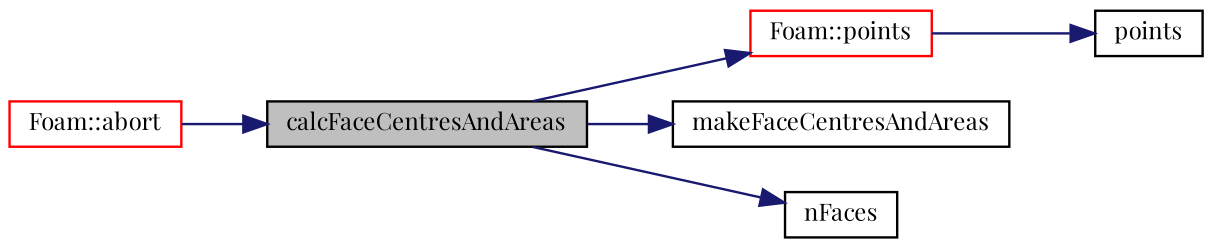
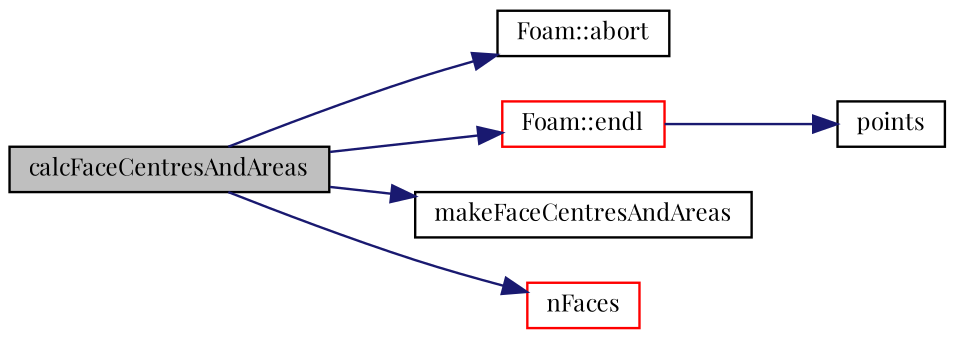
node "Foam::points": label "Foam::points" -> "Foam::endl"
node "Foam::abort": color red -> black
edge "Foam::abort" -> "calcFaceCentresAndAreas": reversed
node "nFaces": color black -> red
